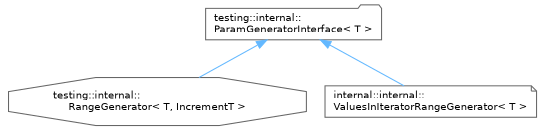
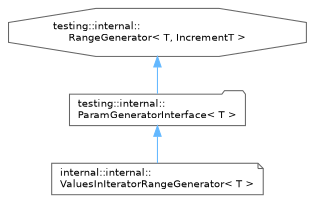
edge "testing::internal:: RangeGenerator< T, IncrementT >" -> "testing::internal:: ParamGeneratorInterface< T >": reversed
